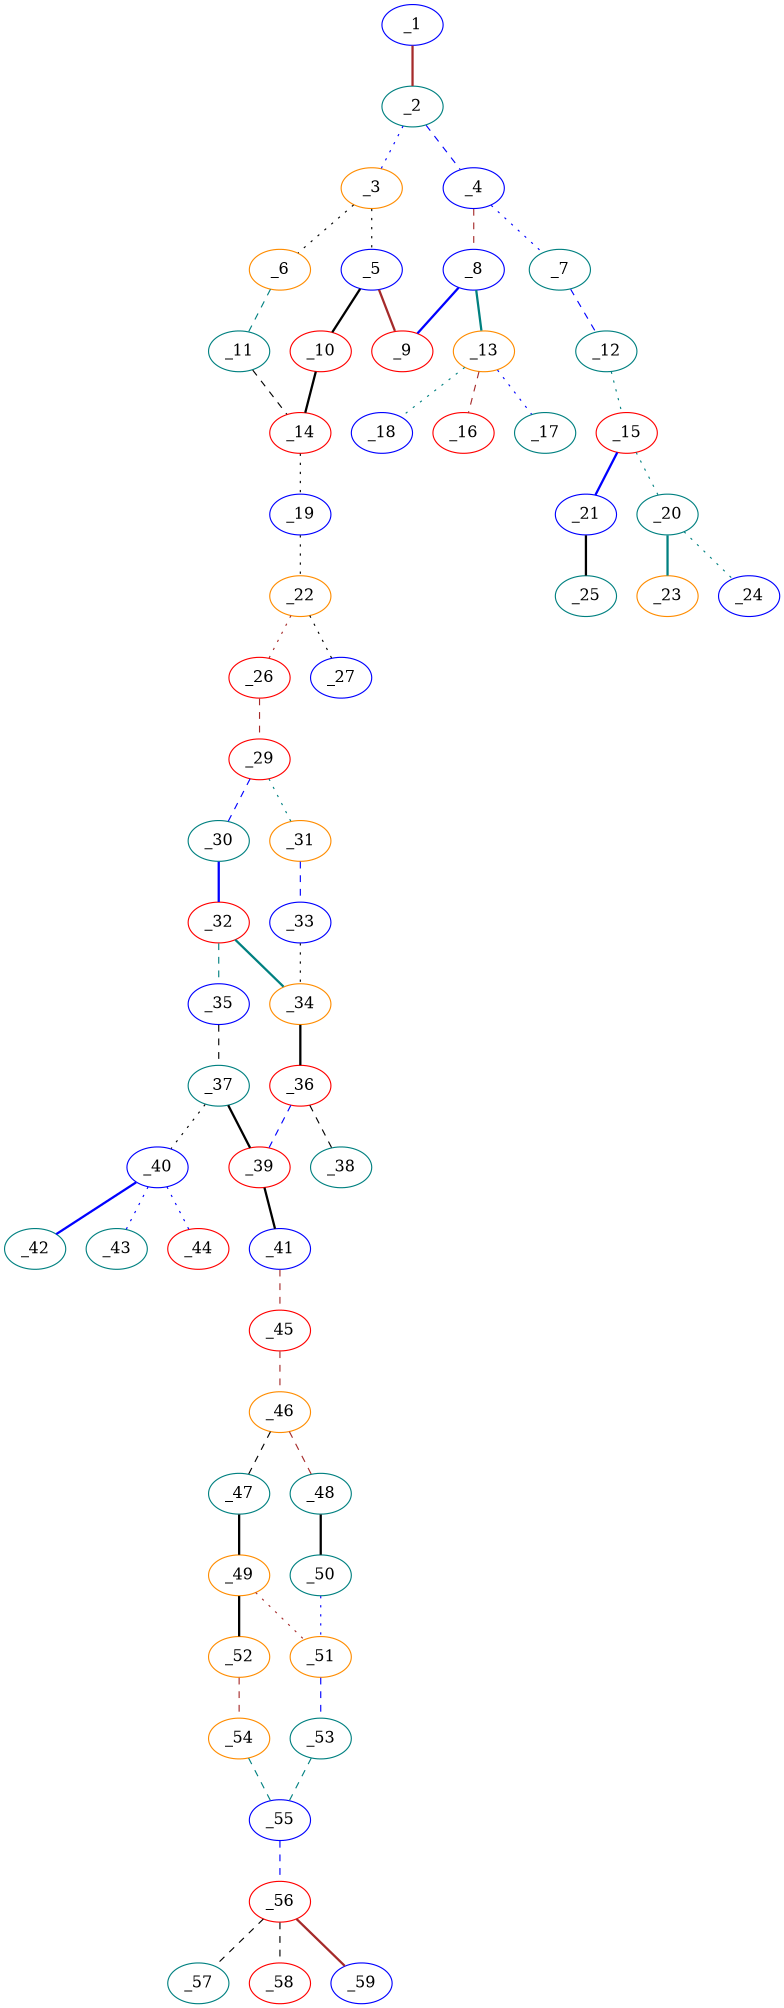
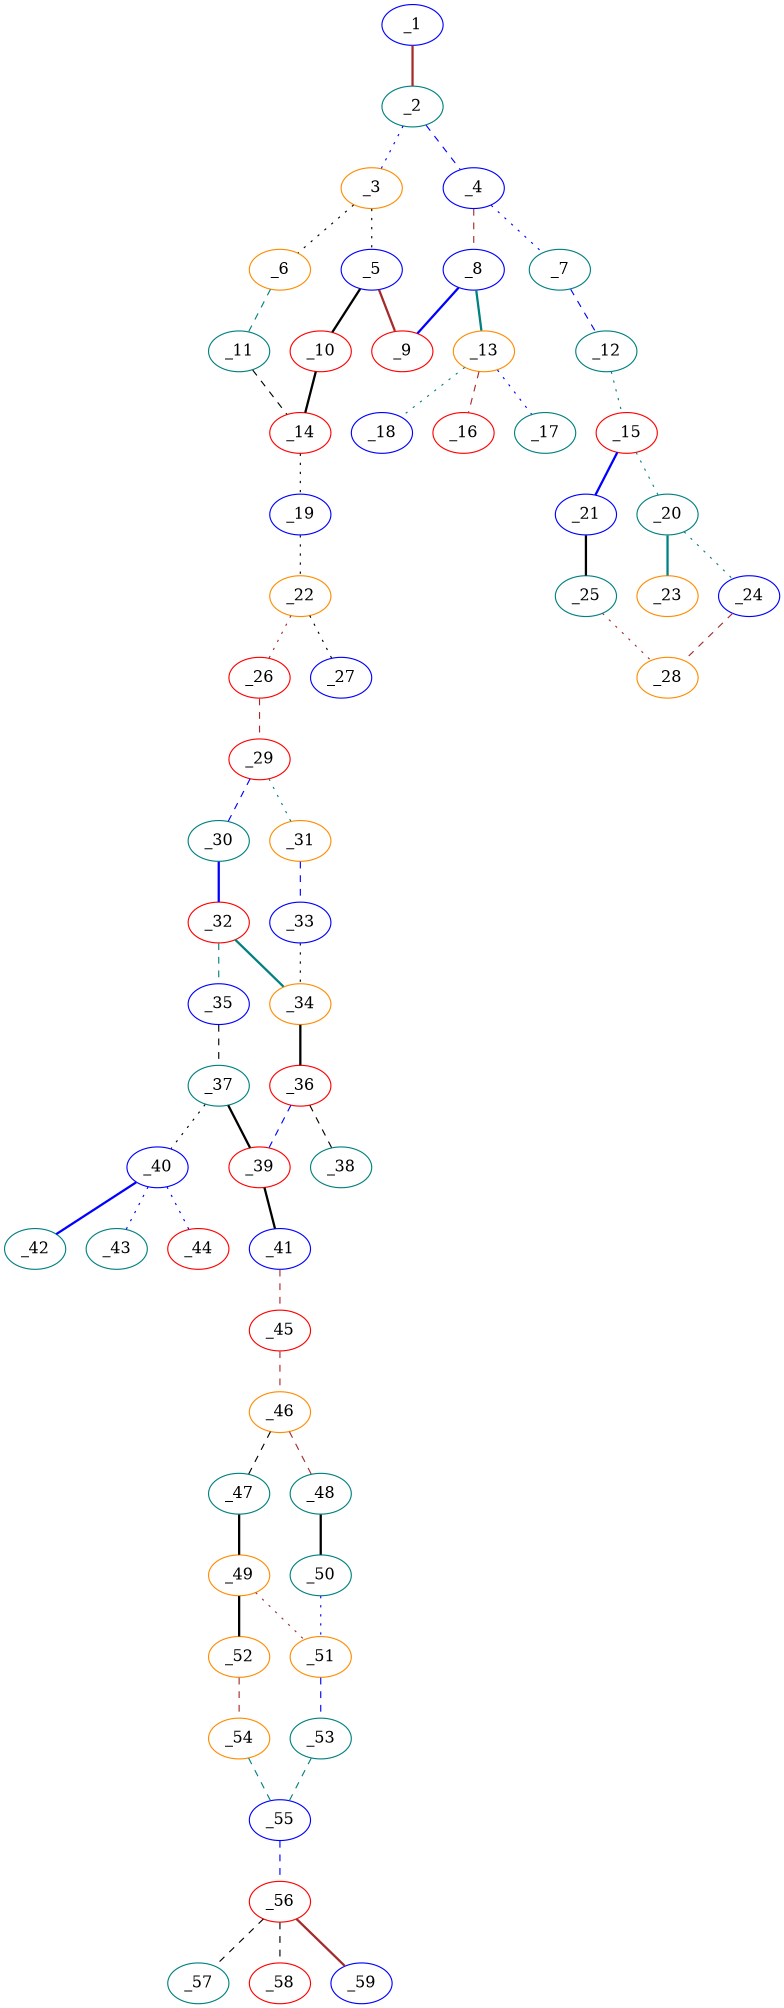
node "_28": added
